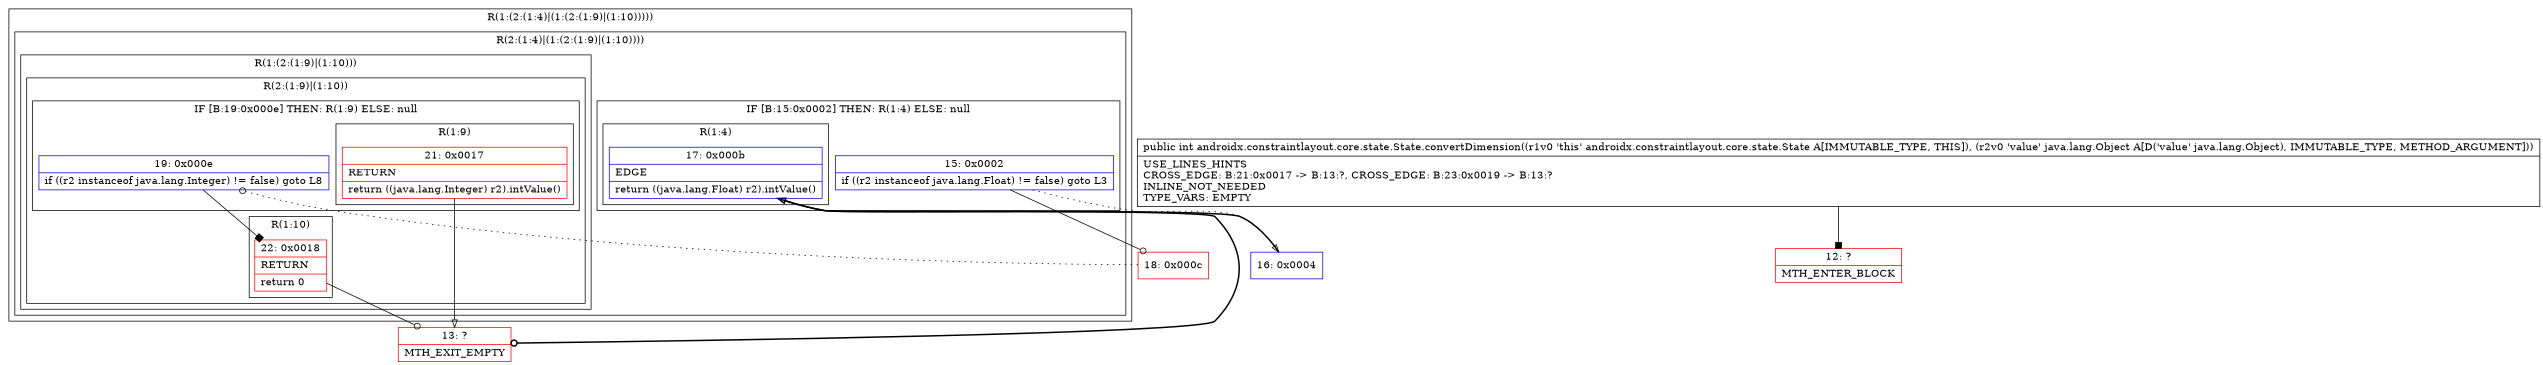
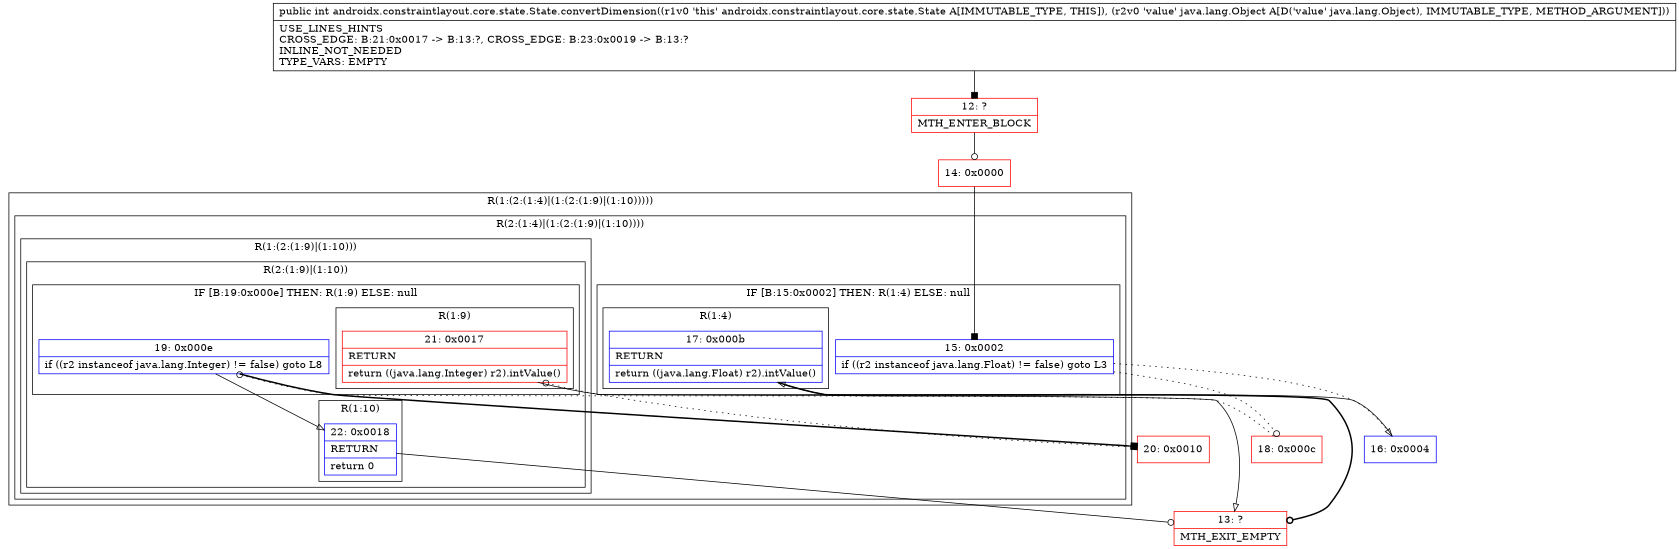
node "17: 0x000b": text "EDGE" -> "RETURN"
node "14: 0x0000": added
edge "16: 0x0004" -> "17: 0x000b": style bold -> solid
edge "19: 0x000e" -> "22: 0x0018": arrowhead box -> onormal
edge "15: 0x0002" -> "18: 0x000c": style solid -> dotted
node "22: 0x0018": color red -> blue
node "20: 0x0010": added
